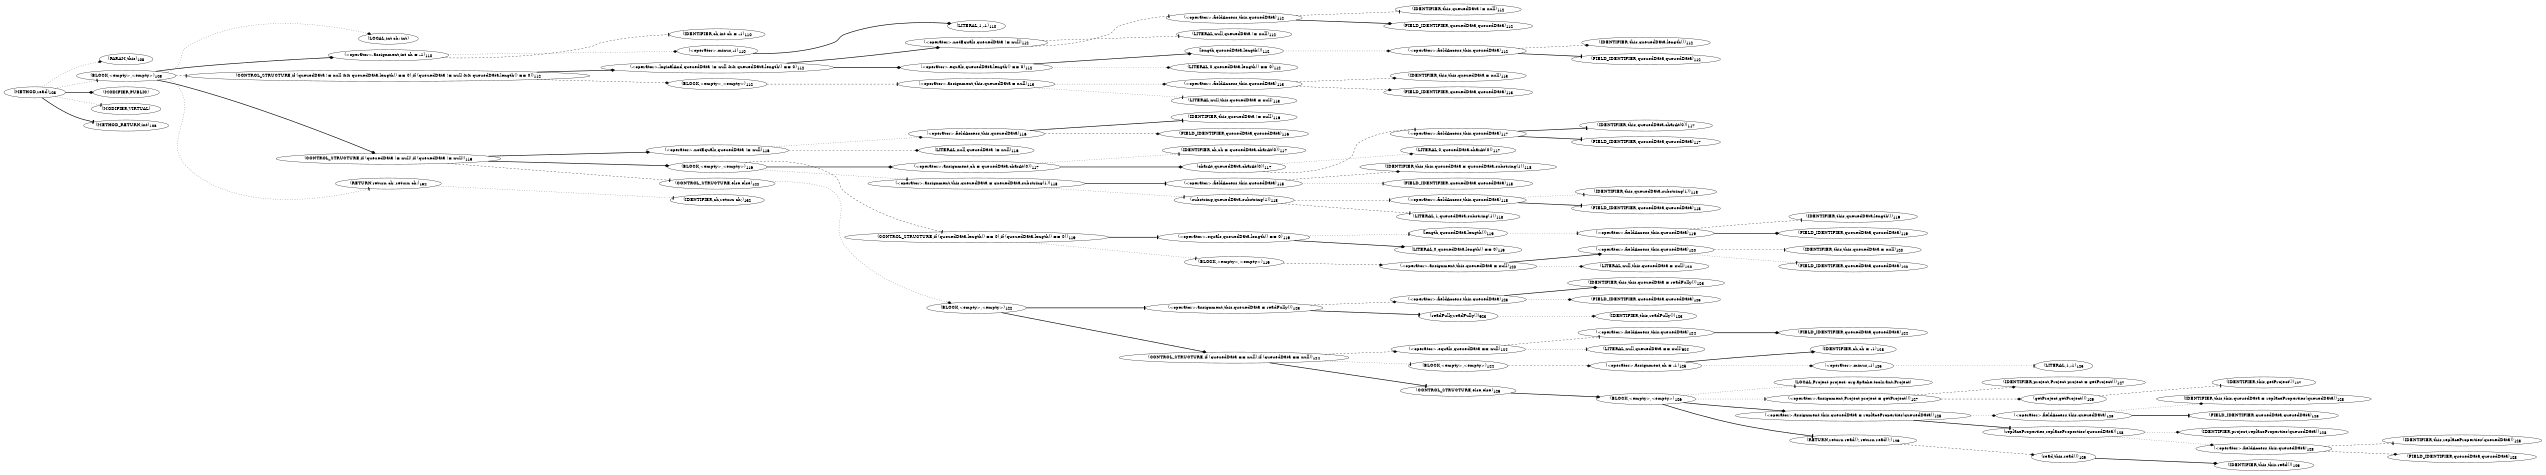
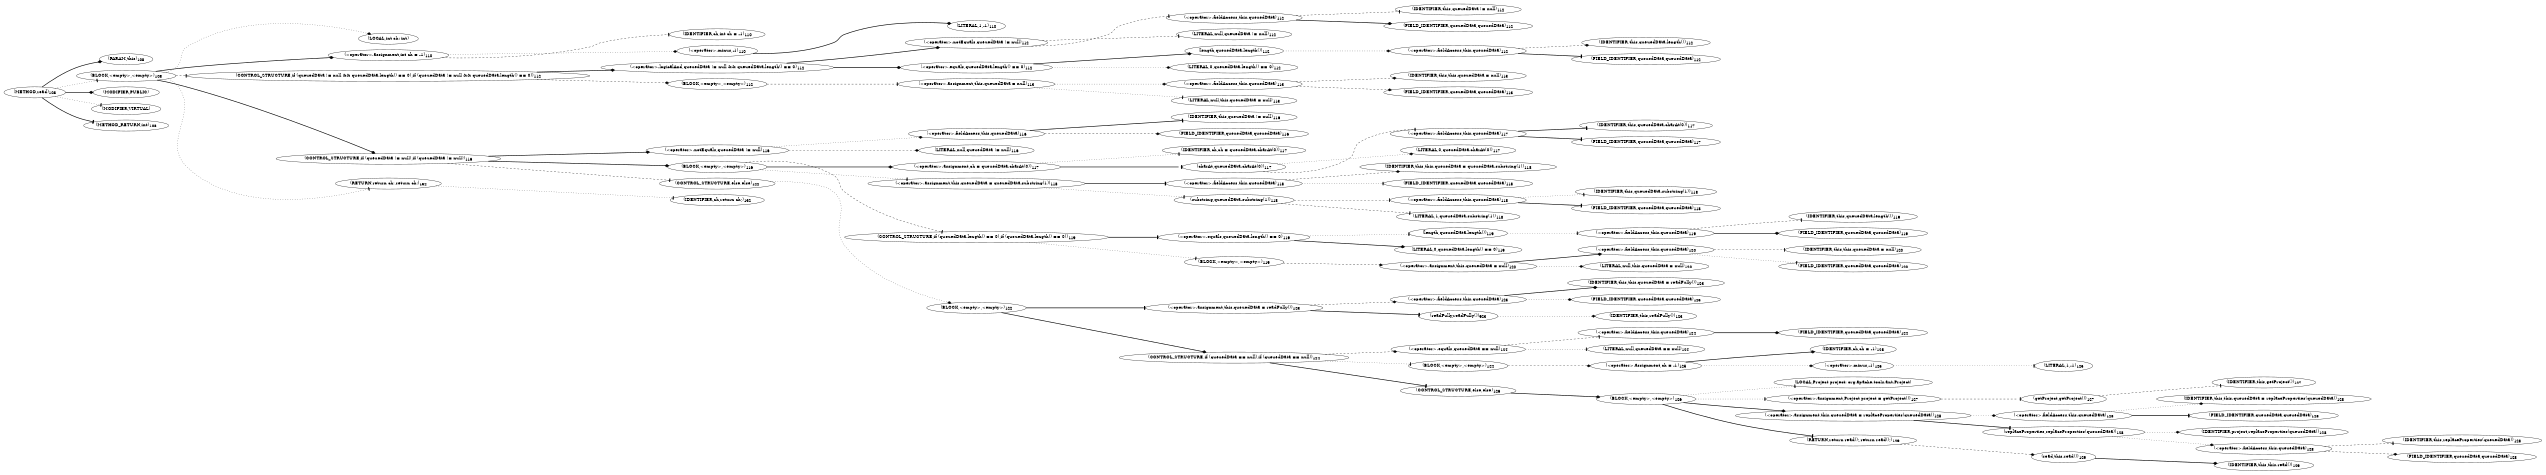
edge "(METHOD,read)" -> "(PARAM,this)": style dotted -> bold
edge "(<operator>.assignment,ch = queuedData.charAt(0))" -> "(charAt,queuedData.charAt(0))": arrowhead diamond -> tee
node "(LITERAL,null,queuedData == null)": text "924" -> "124"
node "(IDENTIFIER,project,Project project = getProject())": removed
edge "(<operator>.assignment,Project project = getProject())" -> "(getProject,getProject())": arrowhead diamond -> tee
node "(getProject,getProject())": text "129" -> "127"
